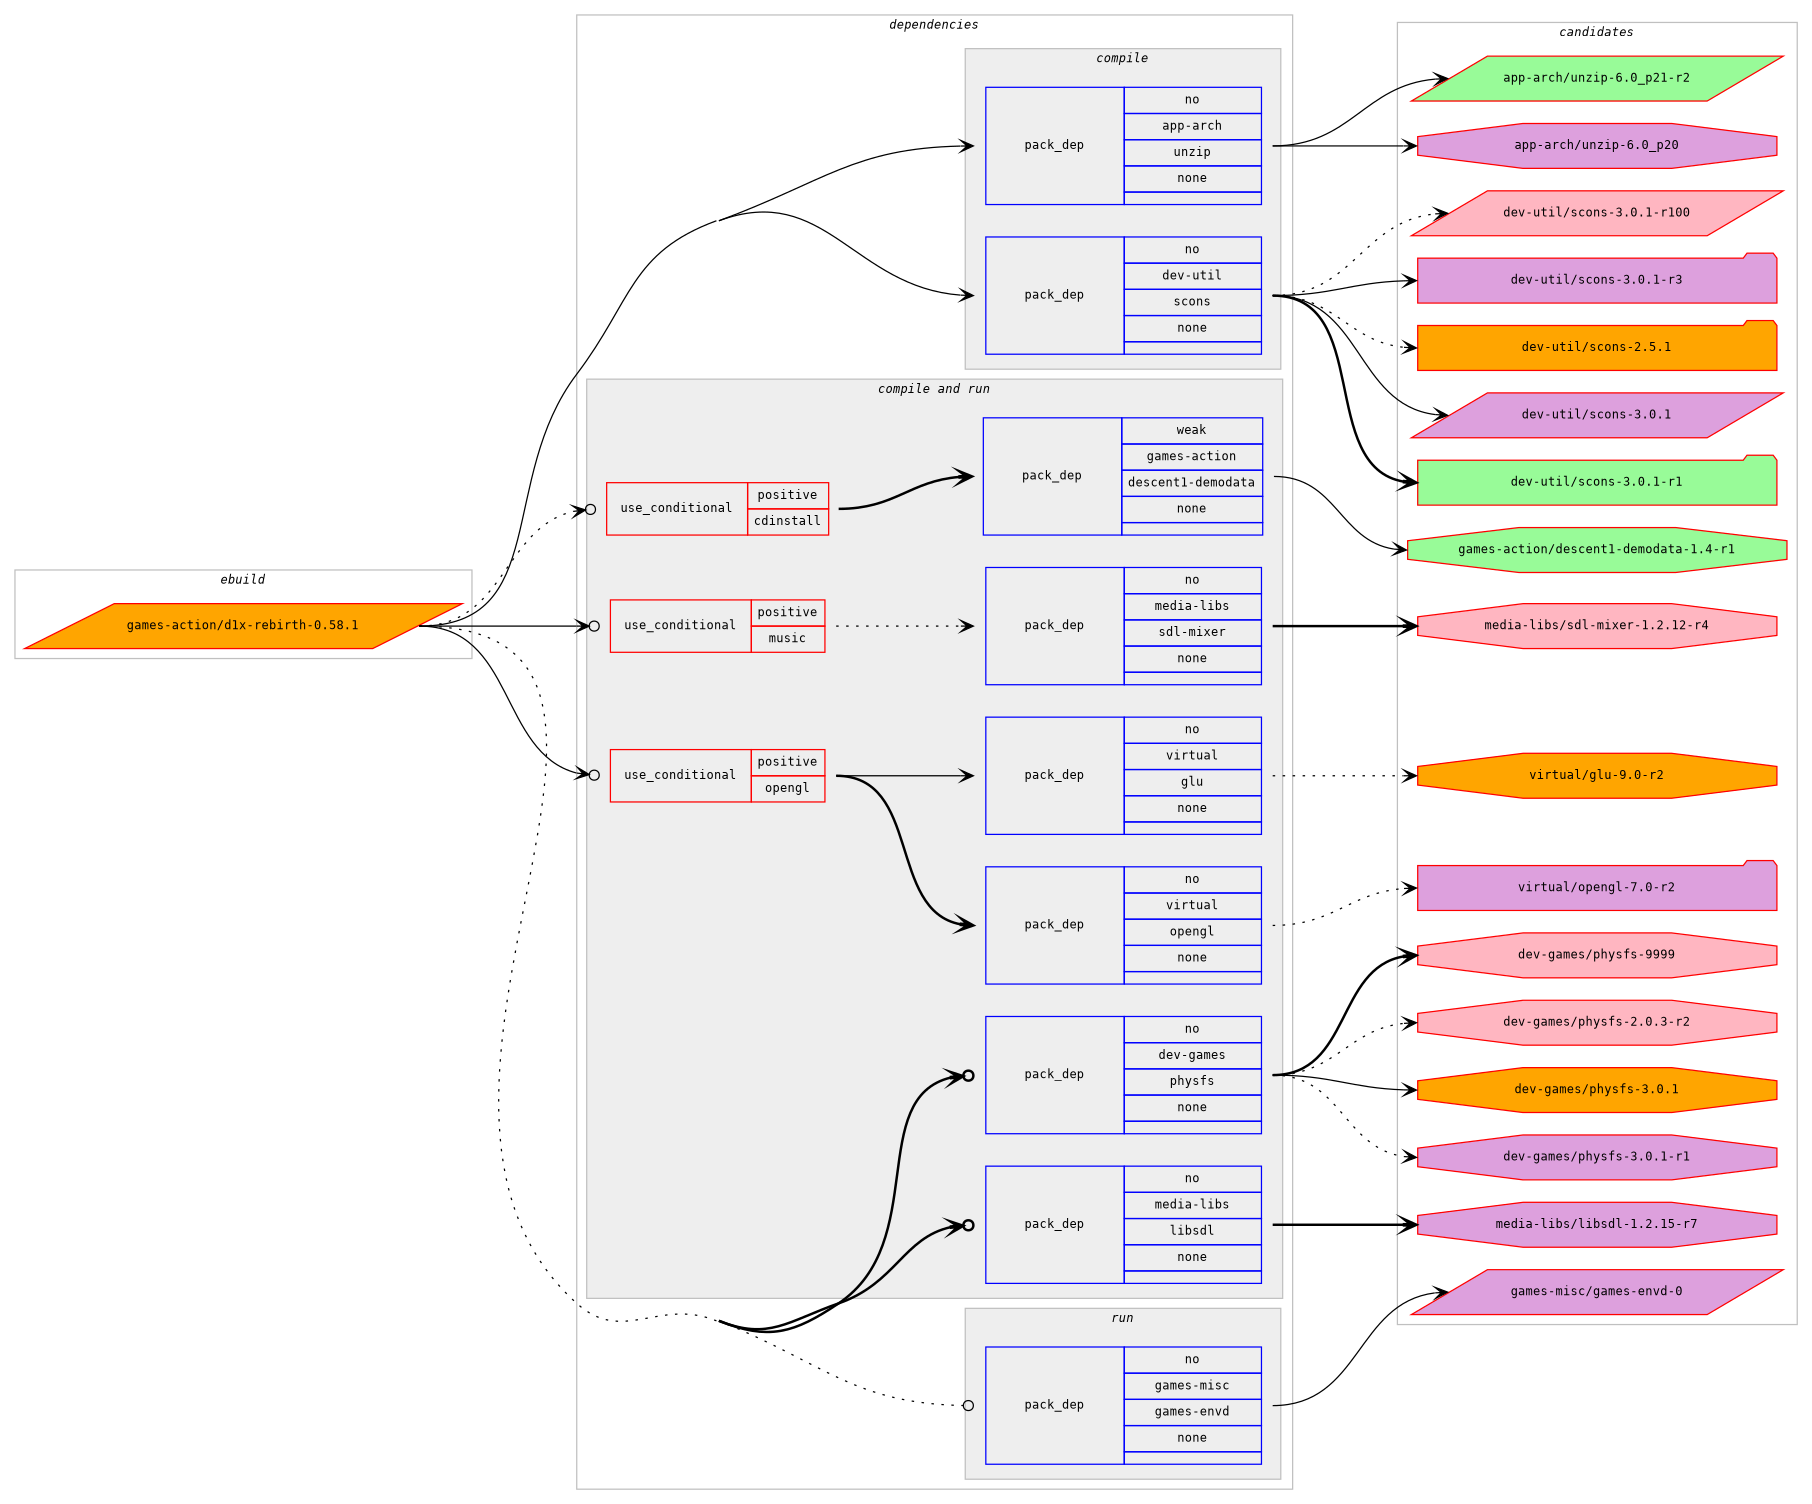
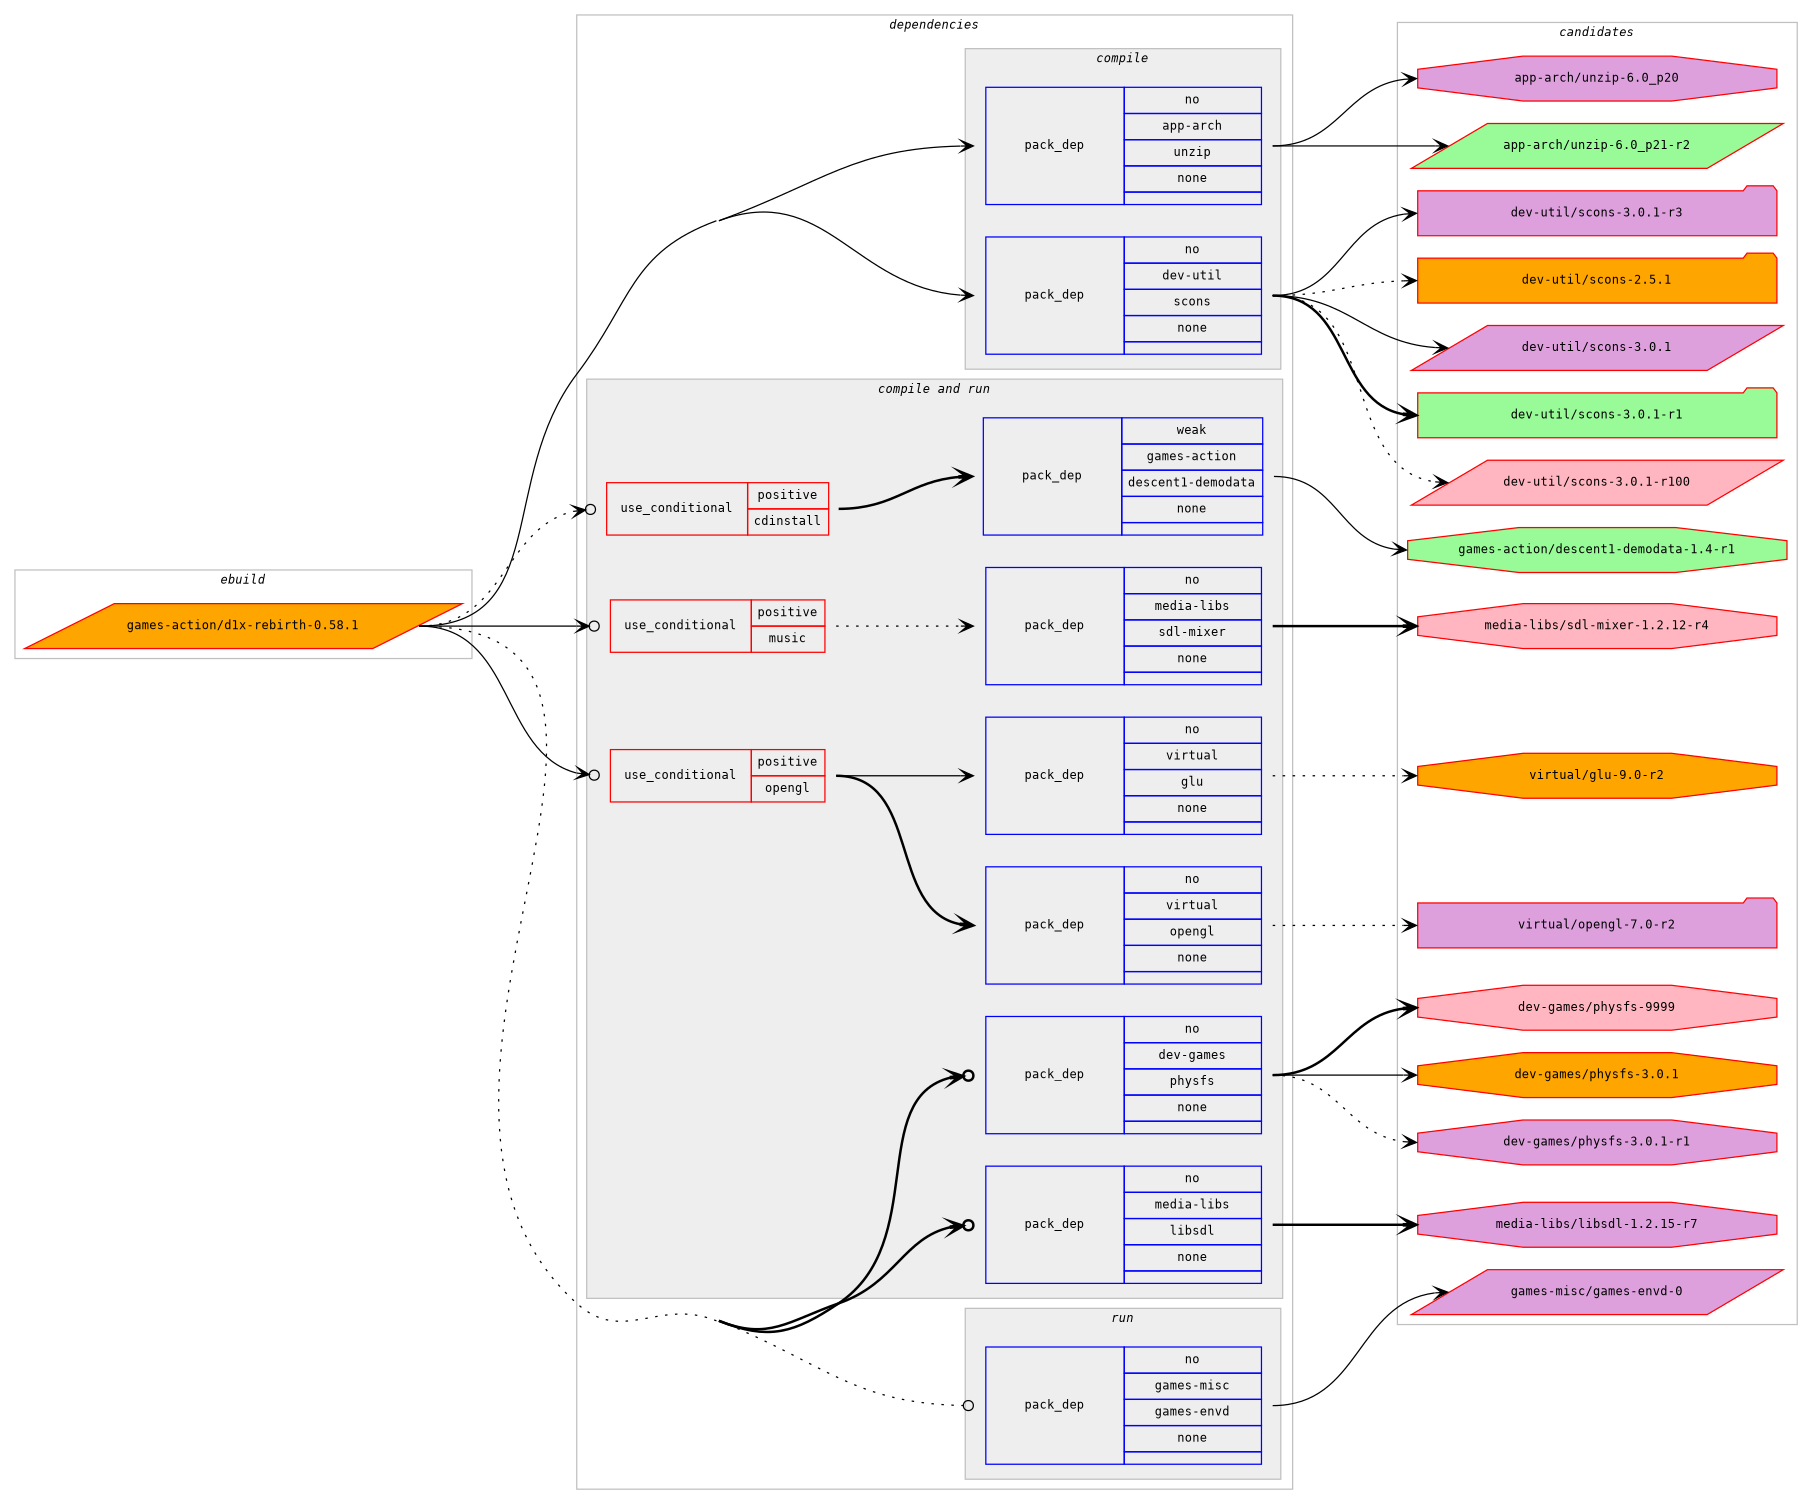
node "dev-games/physfs-2.0.3-r2": removed
